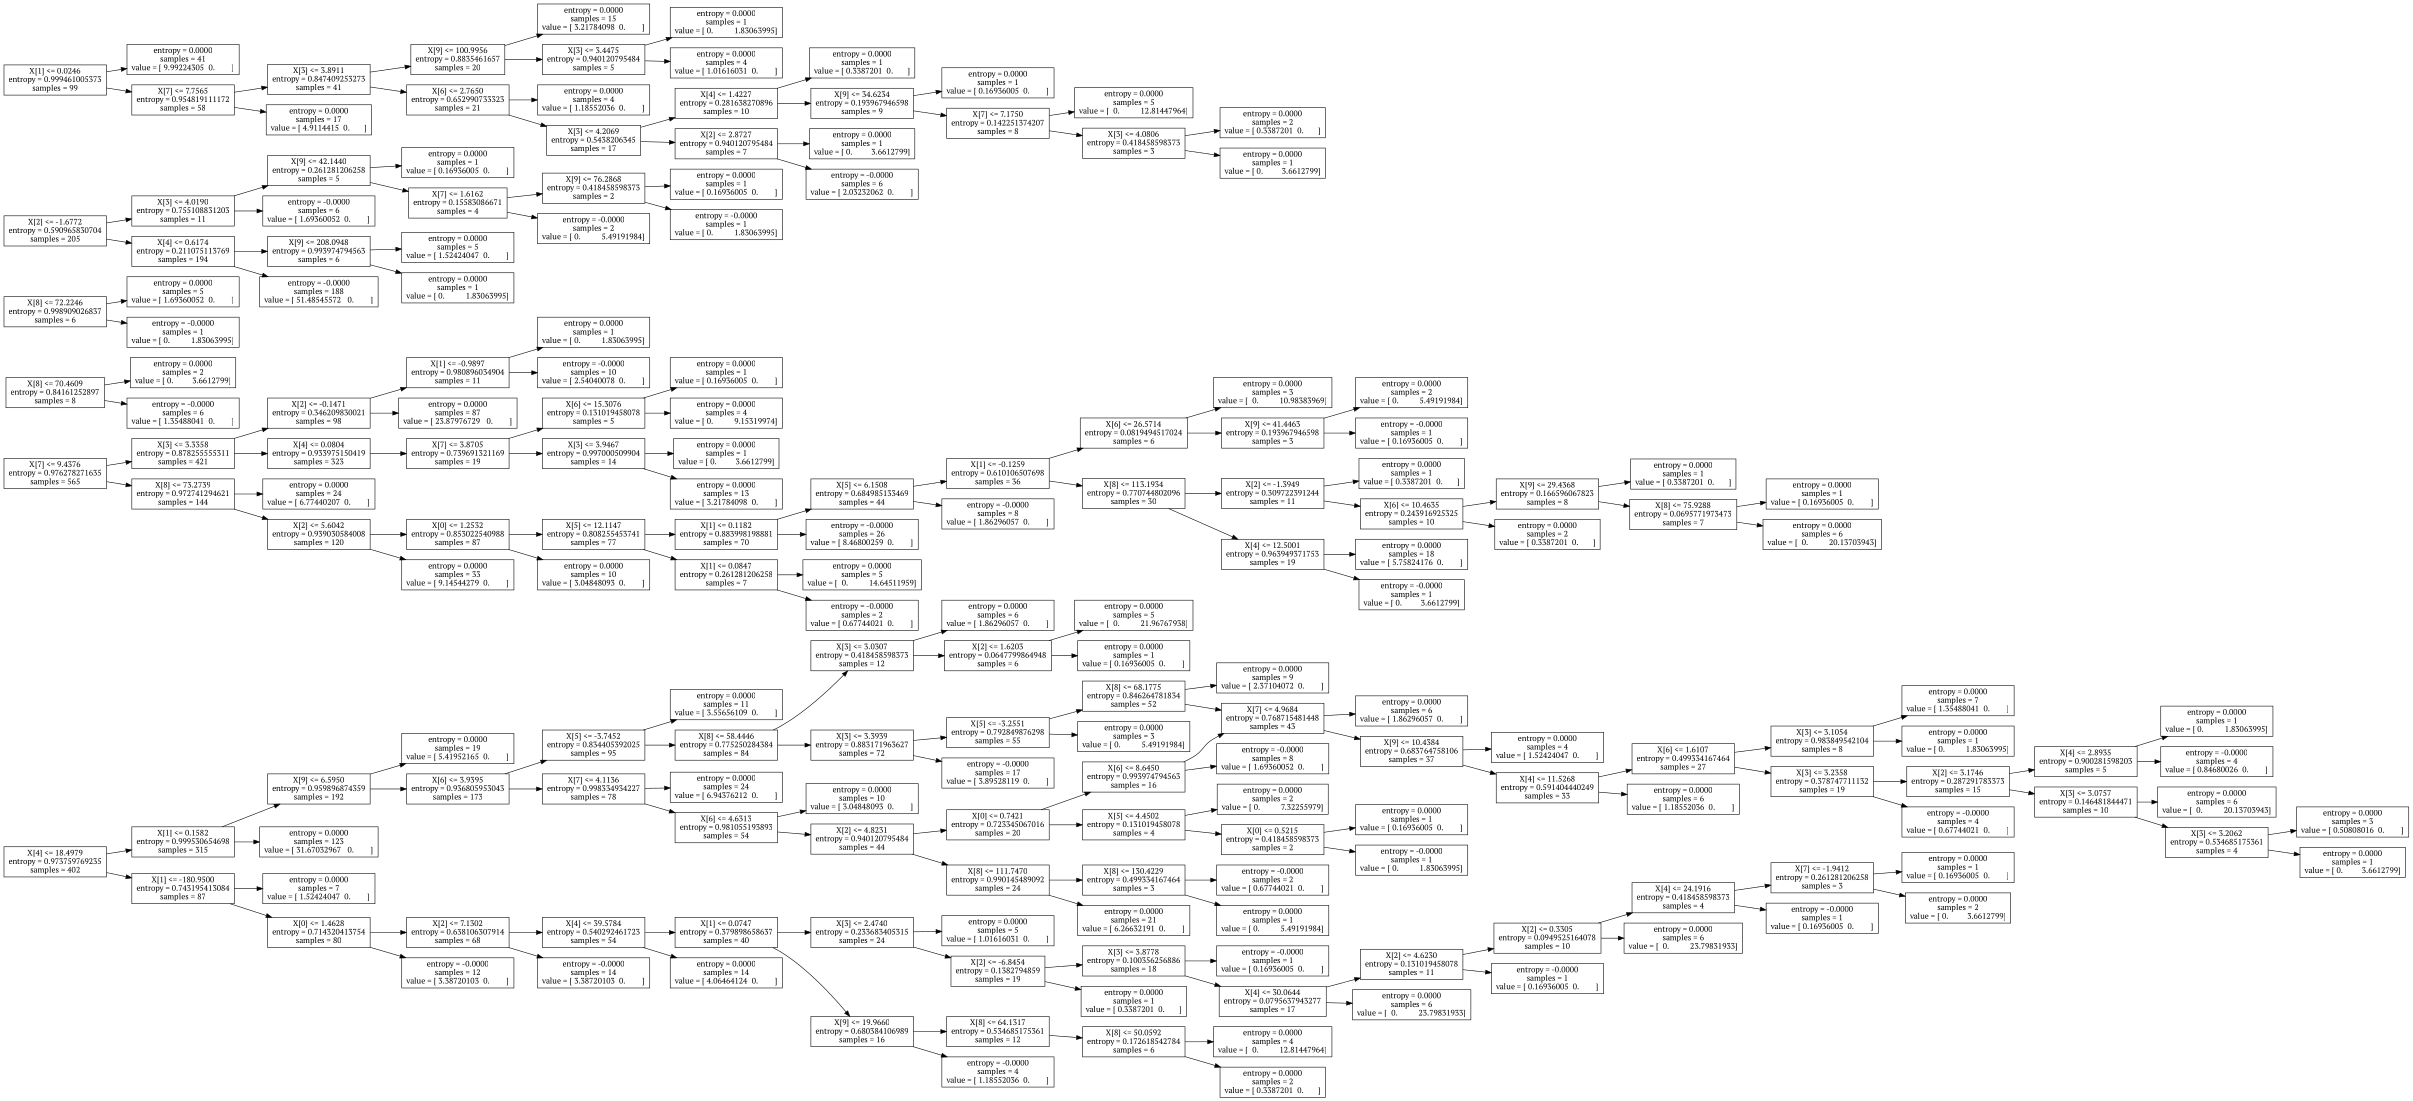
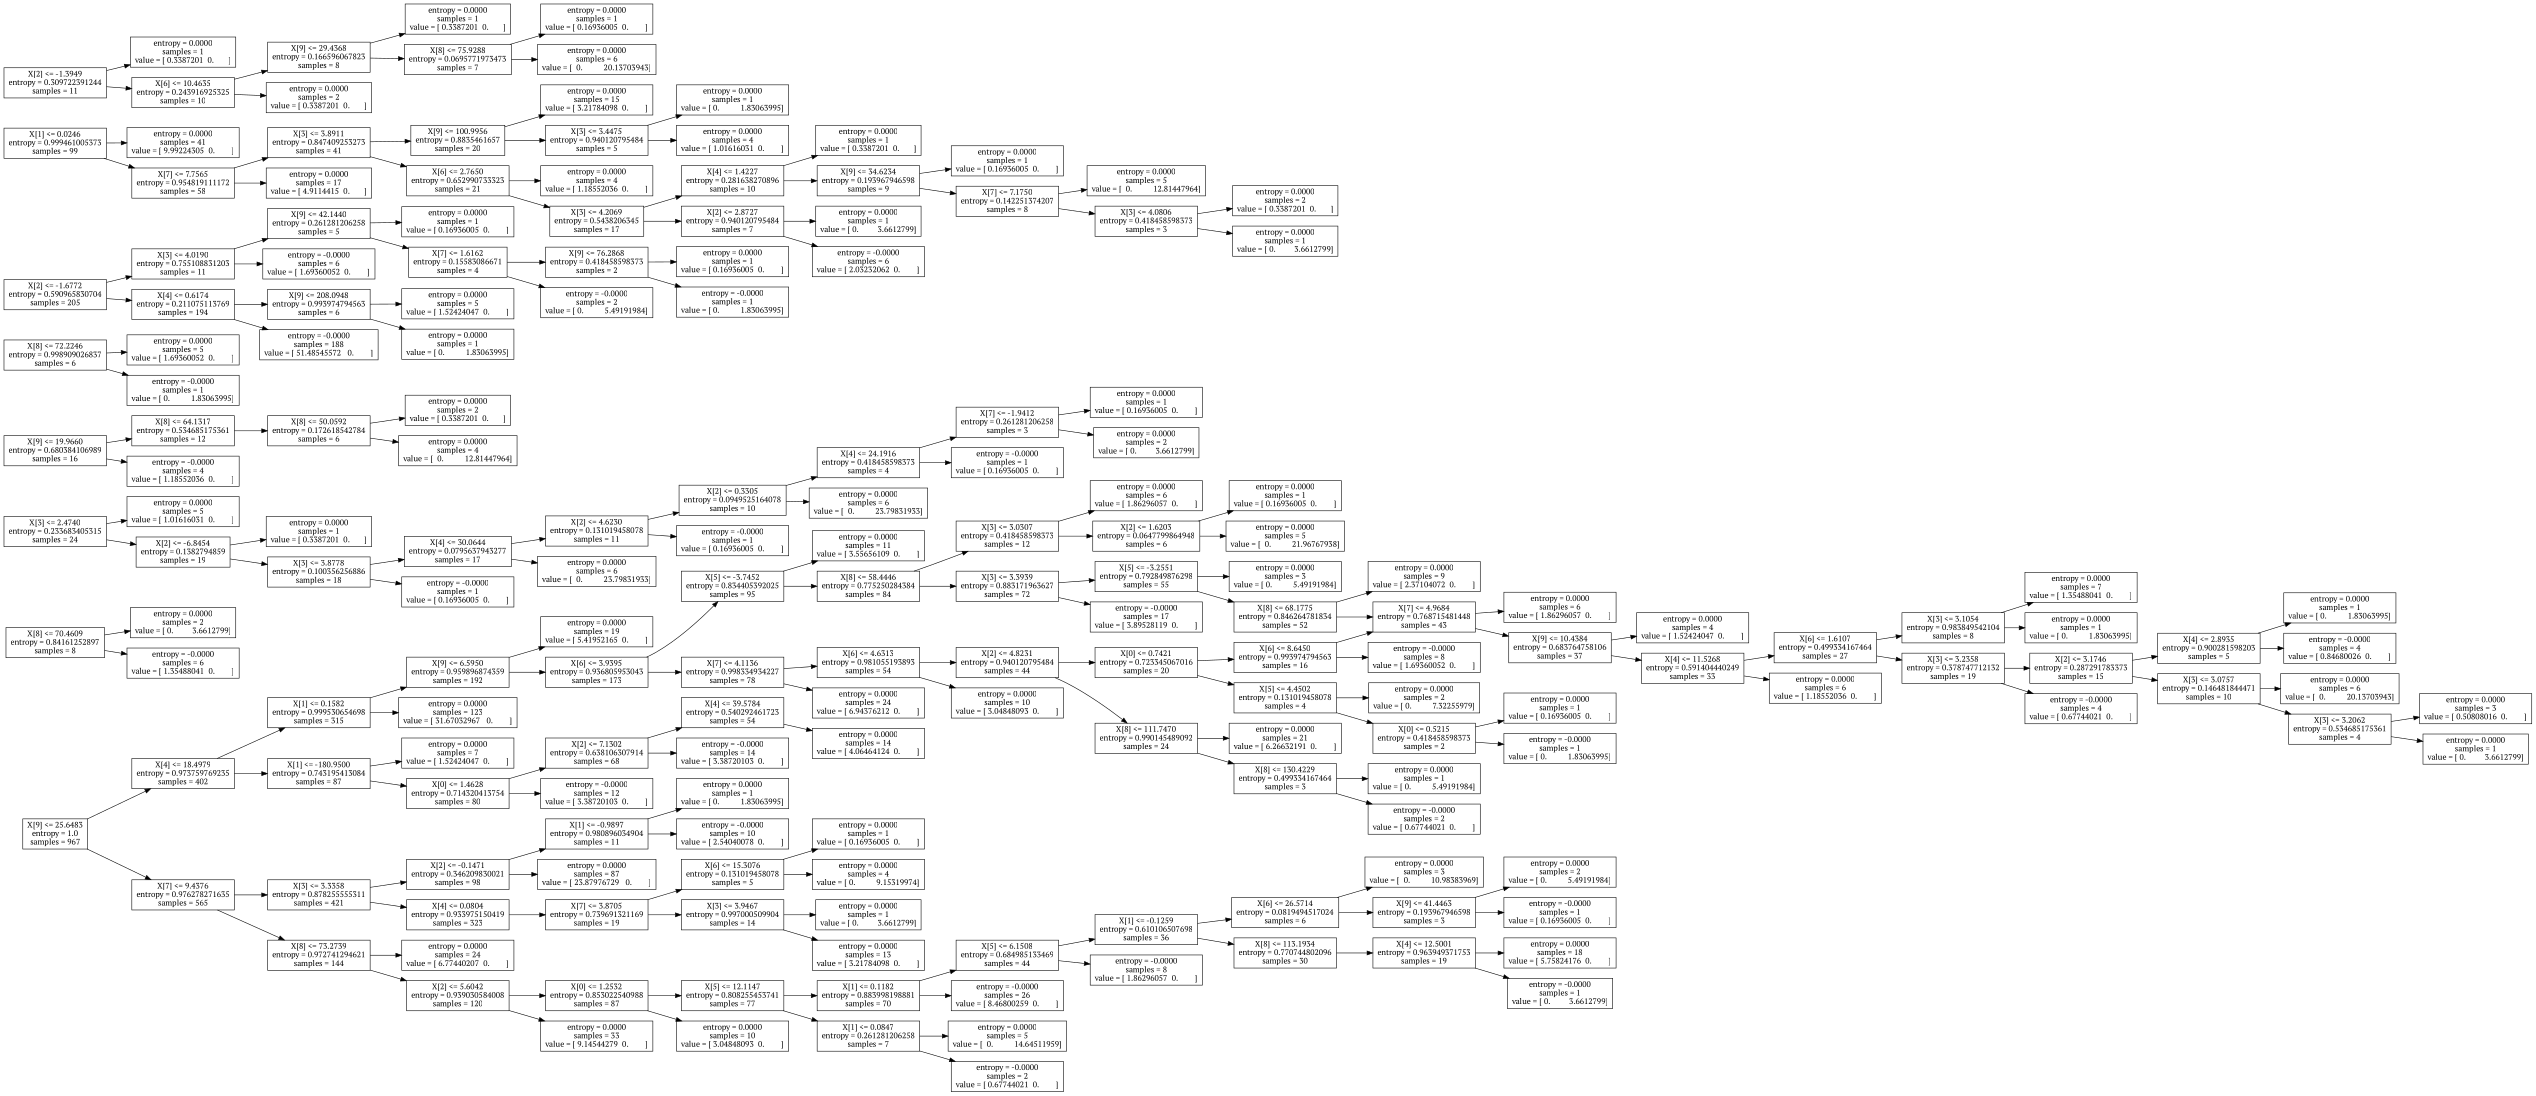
edge "X[8] <= 113.1934 entropy = 0.770744802096 samples = 30" -> "X[2] <= -1.3949 entropy = 0.309722391244 samples = 11": removed
node "X[3] <= 3.2358 entropy = 0.378747711132 samples = 19": label "X[3] <= 3.2358 entropy = 0.378747711132 samples = 19" -> "X[3] <= 3.2358 entropy = 0.378747712132 samples = 19"
node "X[9] <= 25.6483 entropy = 1.0 samples = 967": added
node "X[1] <= 0.0747 entropy = 0.379898658637 samples = 40": removed
